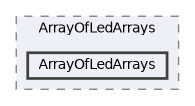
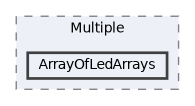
cluster "ArrayOfLedArrays": label "ArrayOfLedArrays" -> "Multiple"
